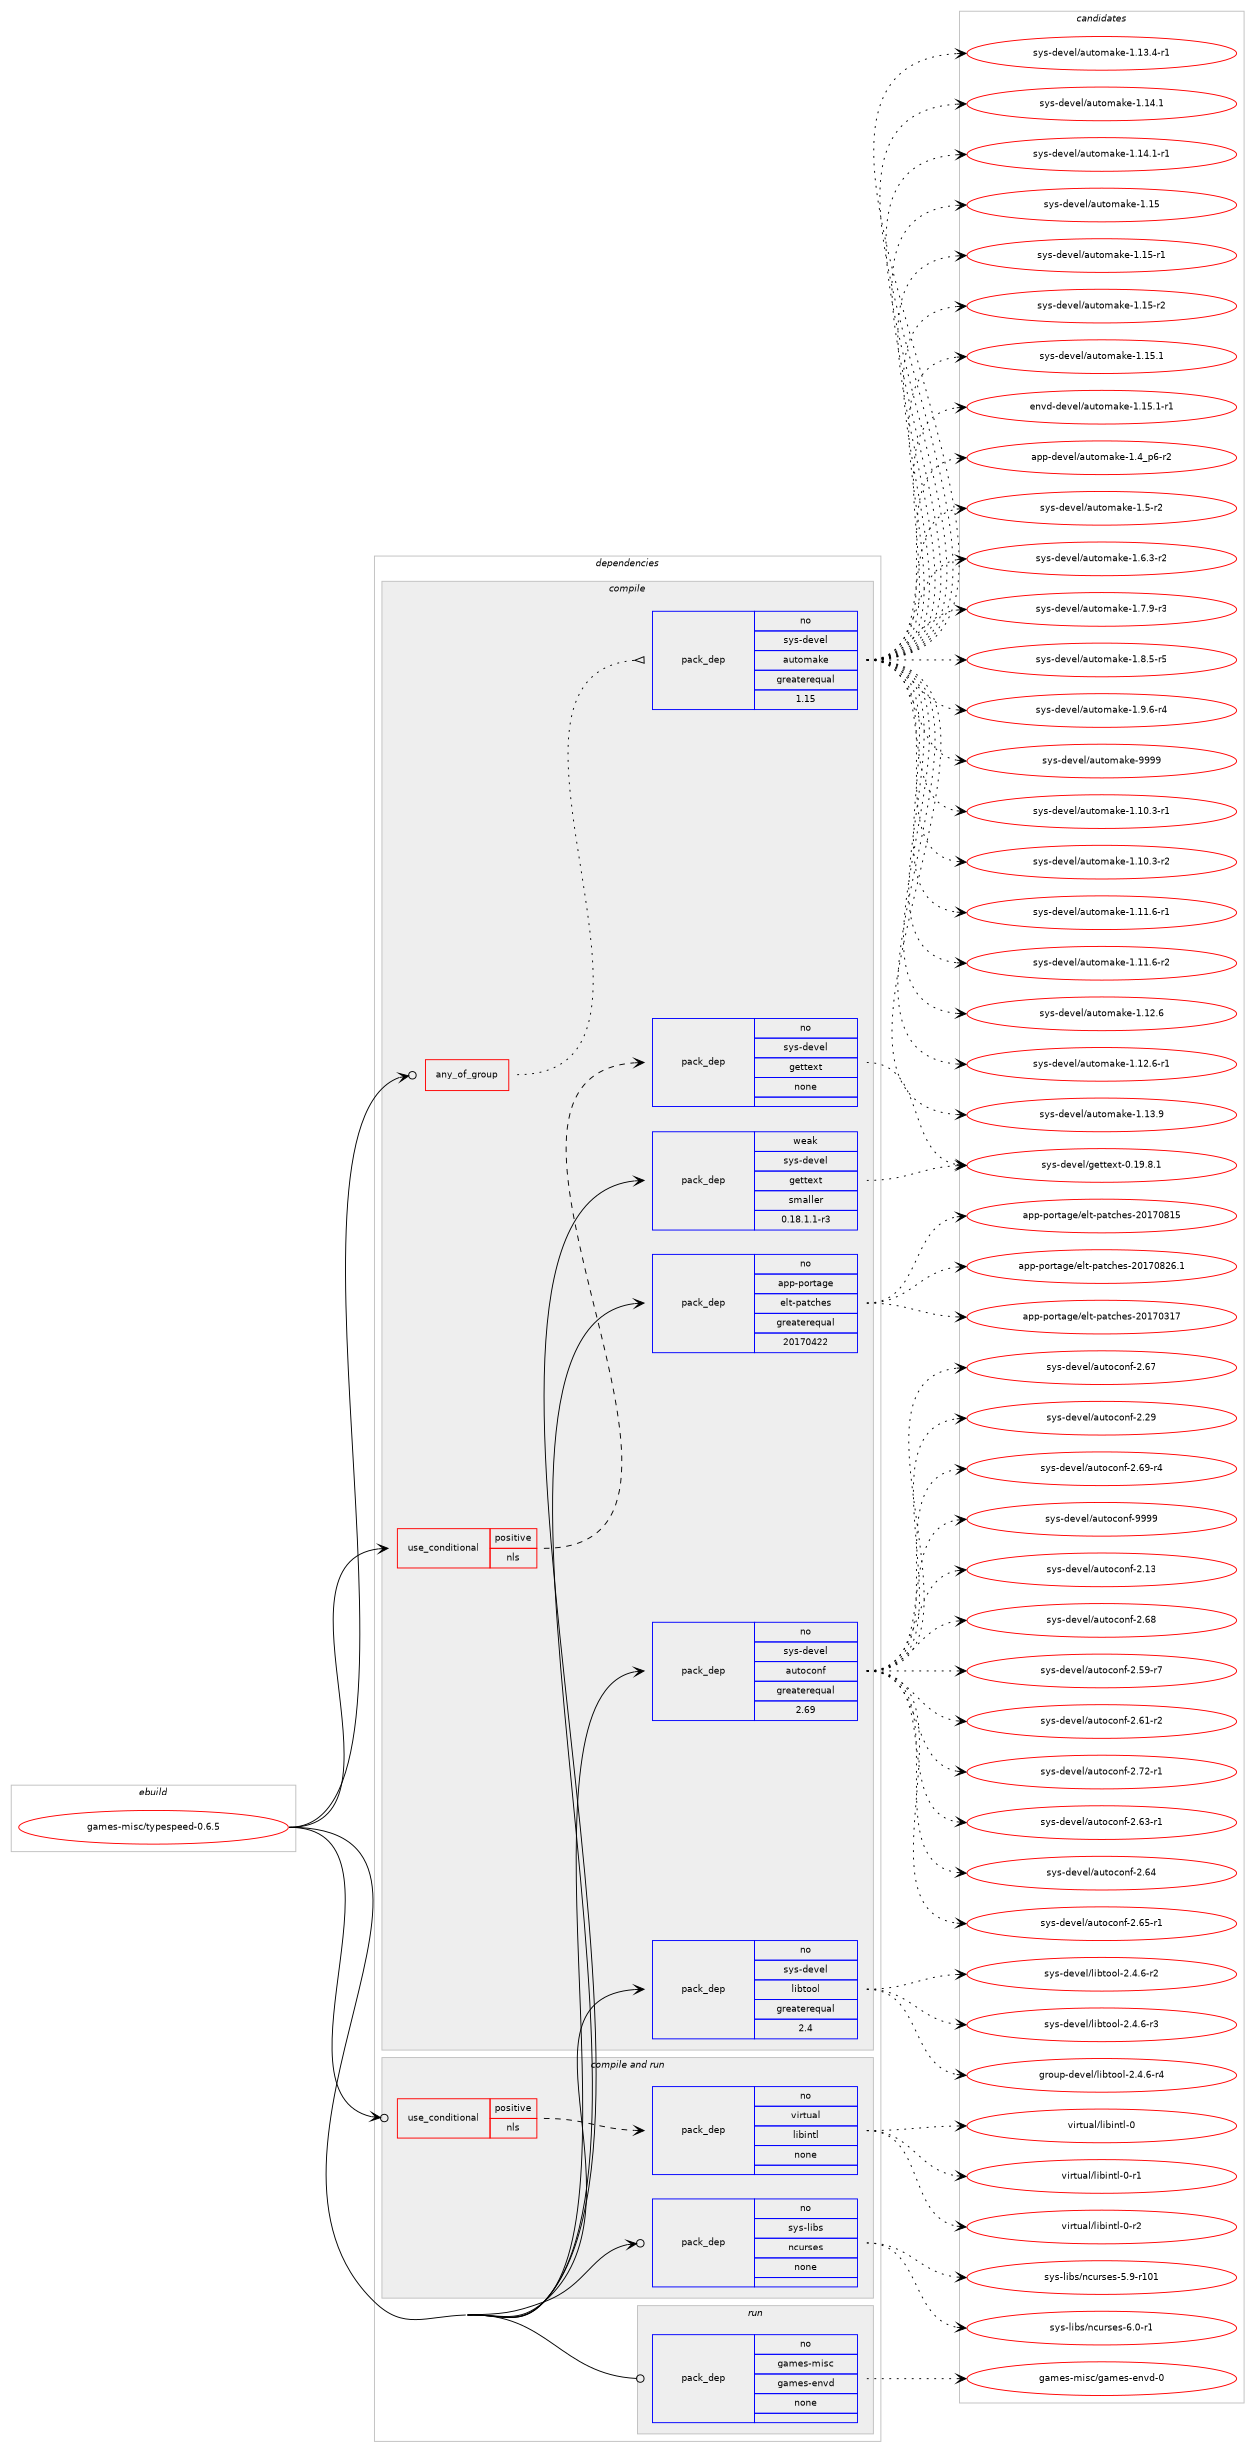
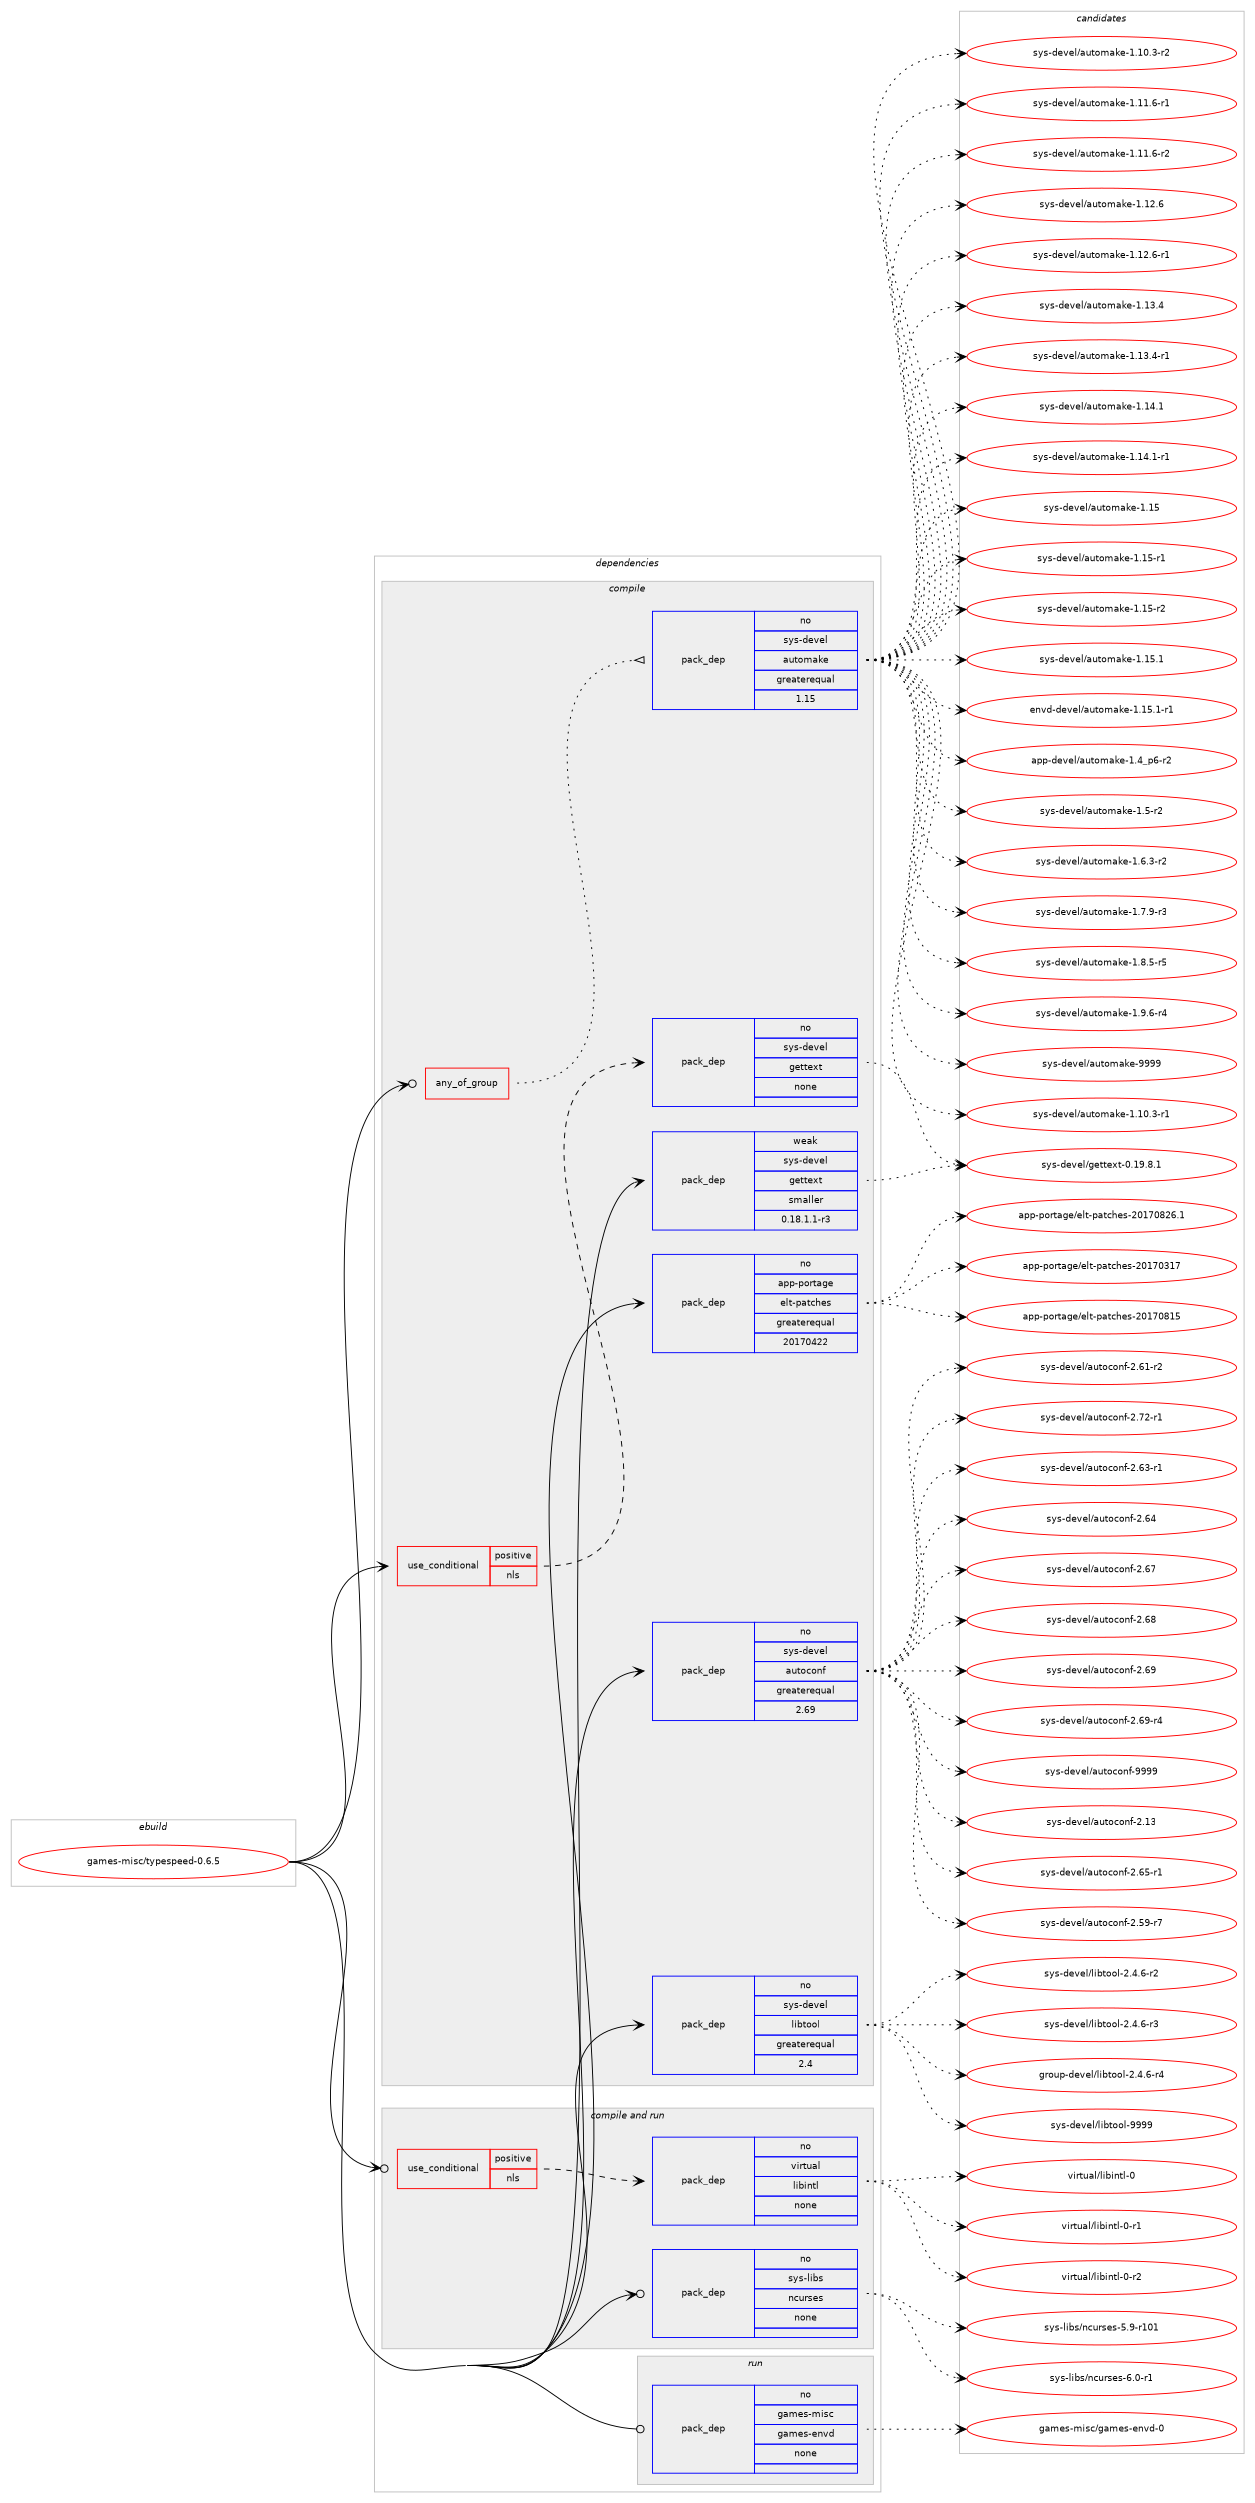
node "sys-devel/automake-1.13.9": label "sys-devel/automake-1.13.9" -> "sys-devel/automake-1.13.4"
node "sys-devel/autoconf-2.29": label "sys-devel/autoconf-2.29" -> "sys-devel/autoconf-2.69"
node "sys-devel/libtool-9999": added
